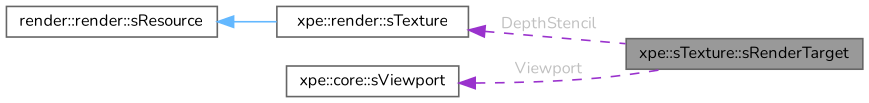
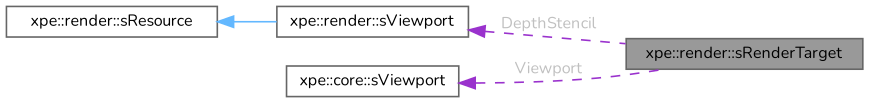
node "render::render::sResource": label "render::render::sResource" -> "xpe::render::sResource"
node "xpe::render::sTexture": label "xpe::render::sTexture" -> "xpe::render::sViewport"
node "xpe::sTexture::sRenderTarget": label "xpe::sTexture::sRenderTarget" -> "xpe::render::sRenderTarget"
